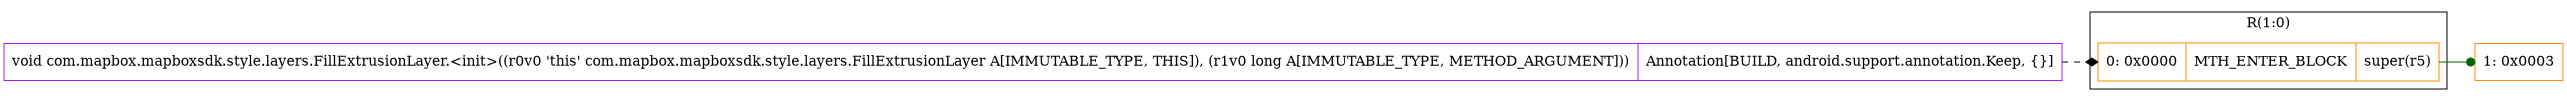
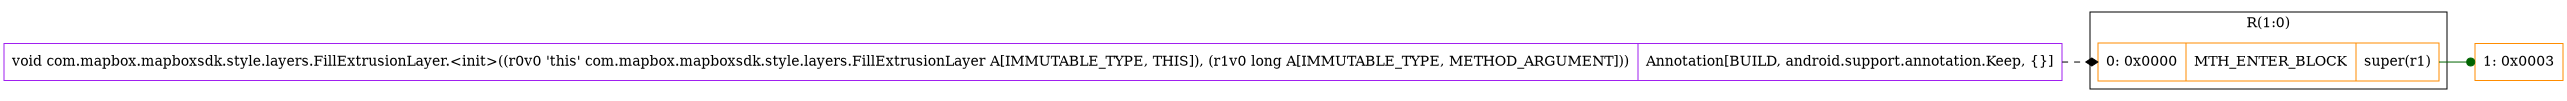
node "0: 0x0000": text "super(r5)" -> "super(r1)"
